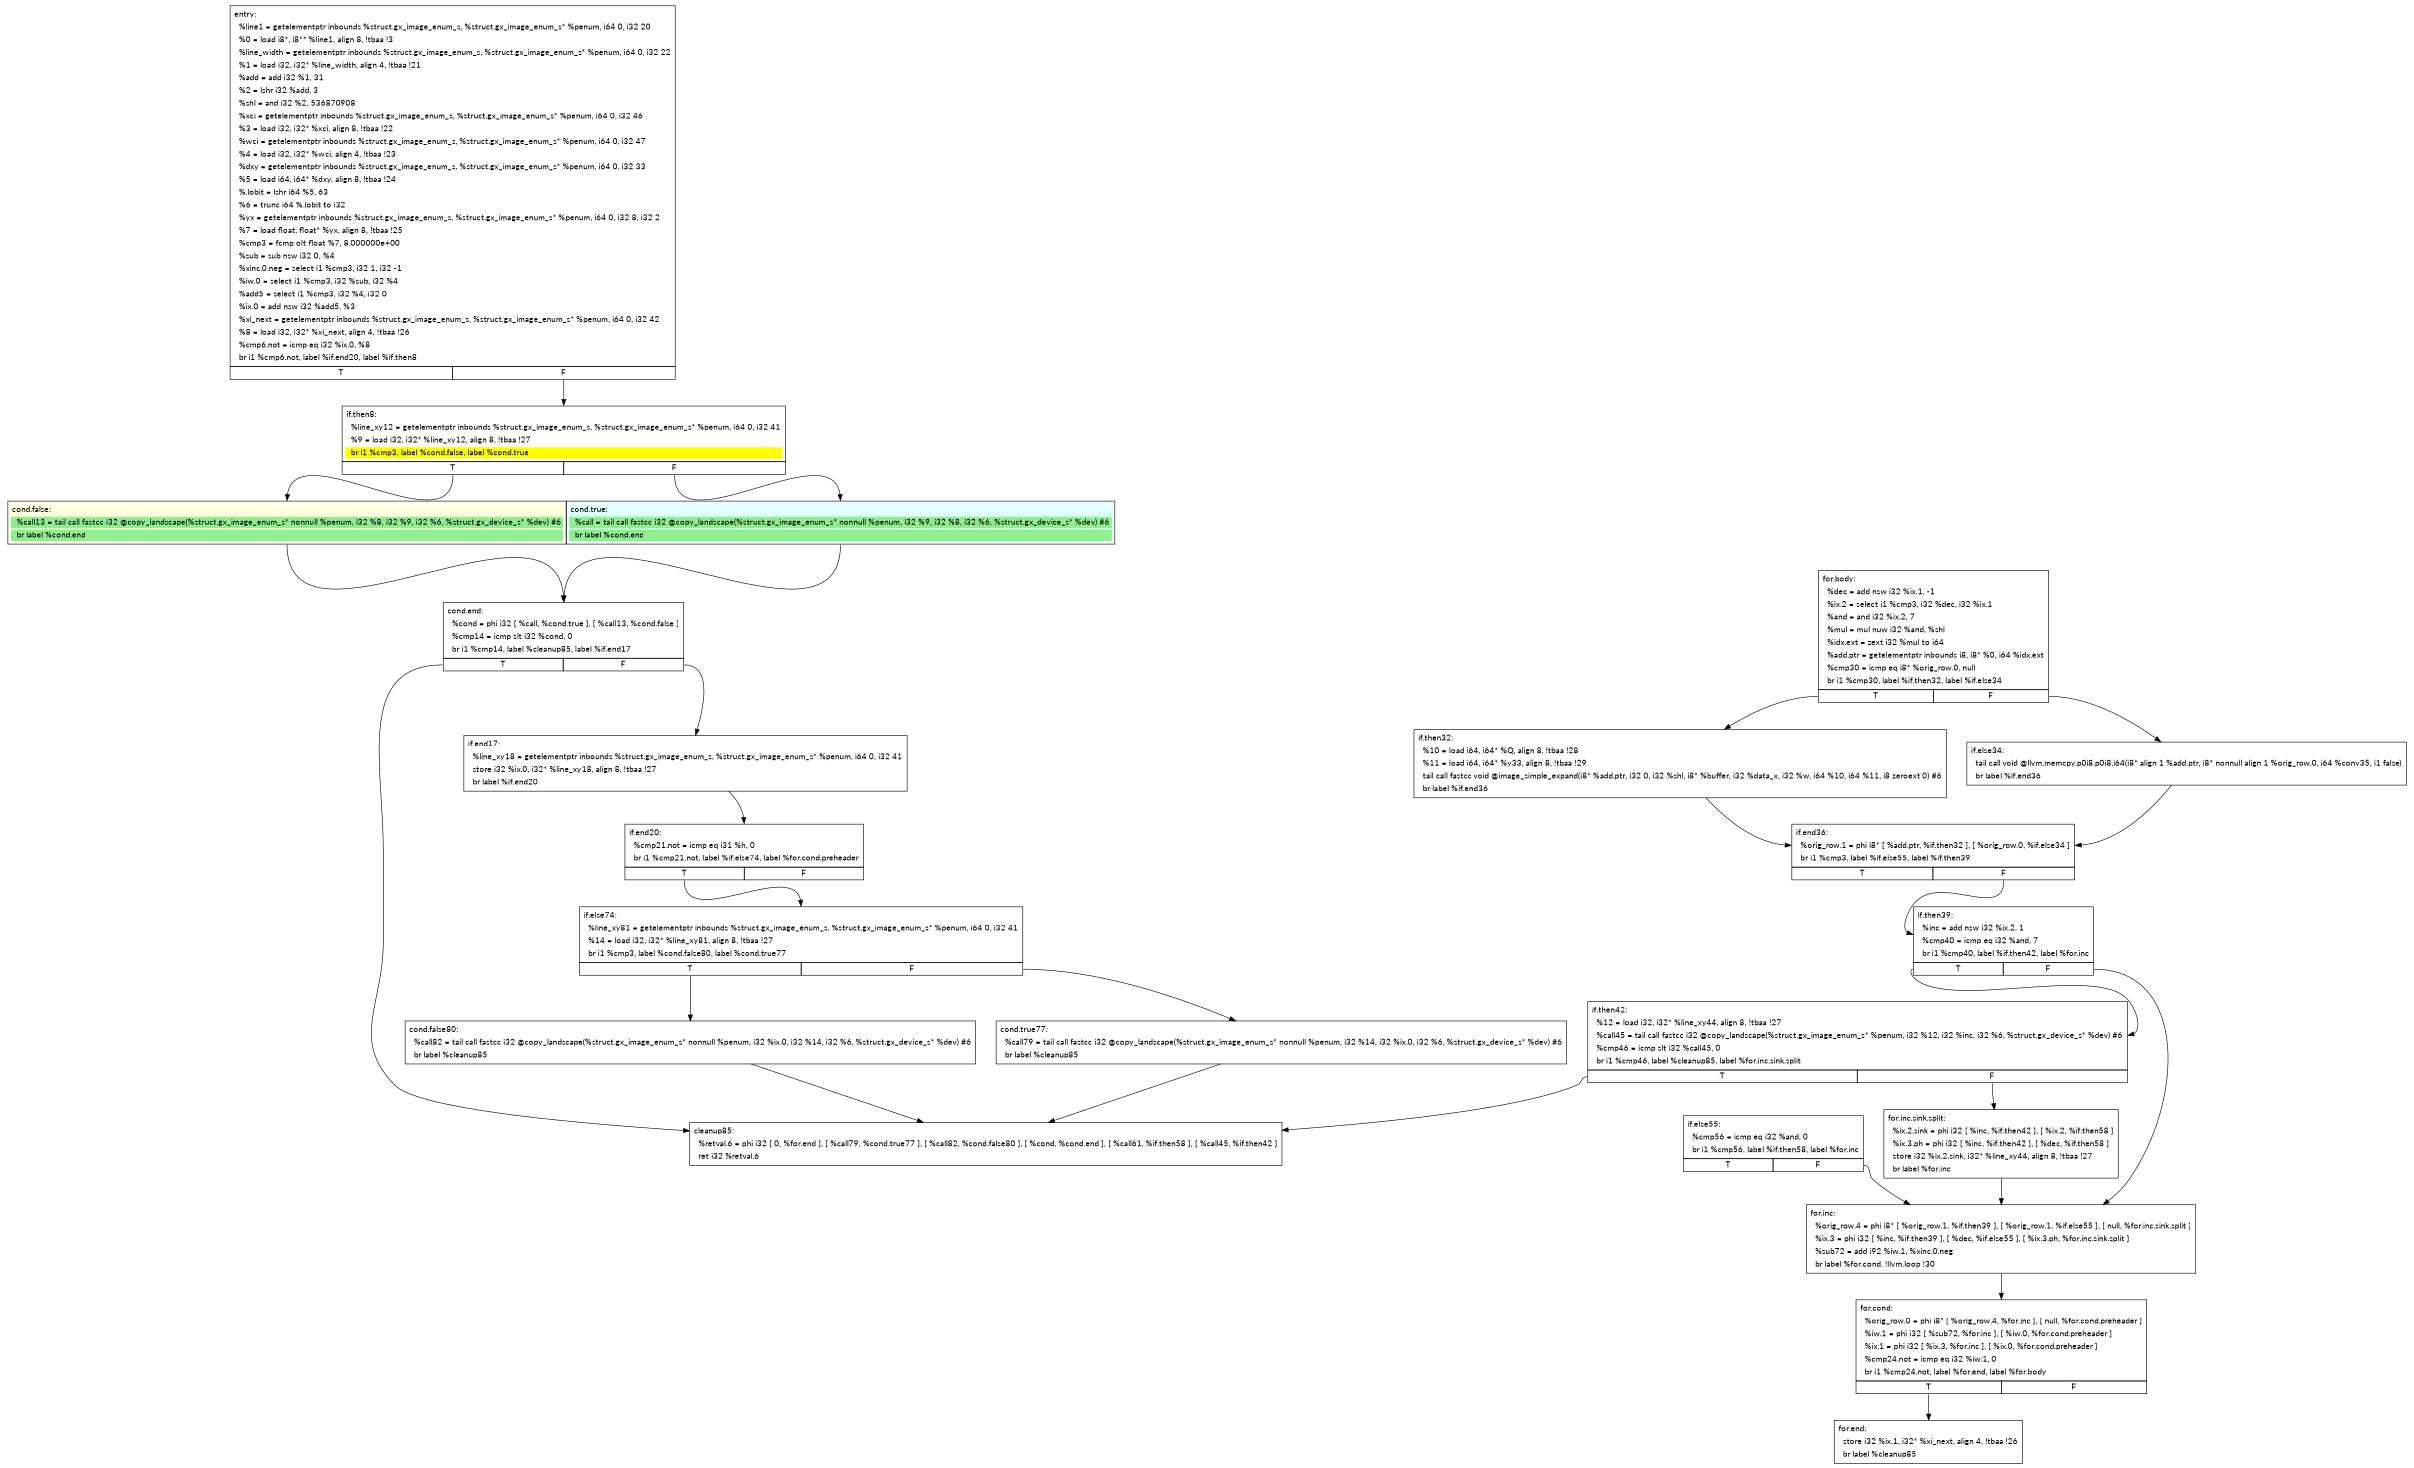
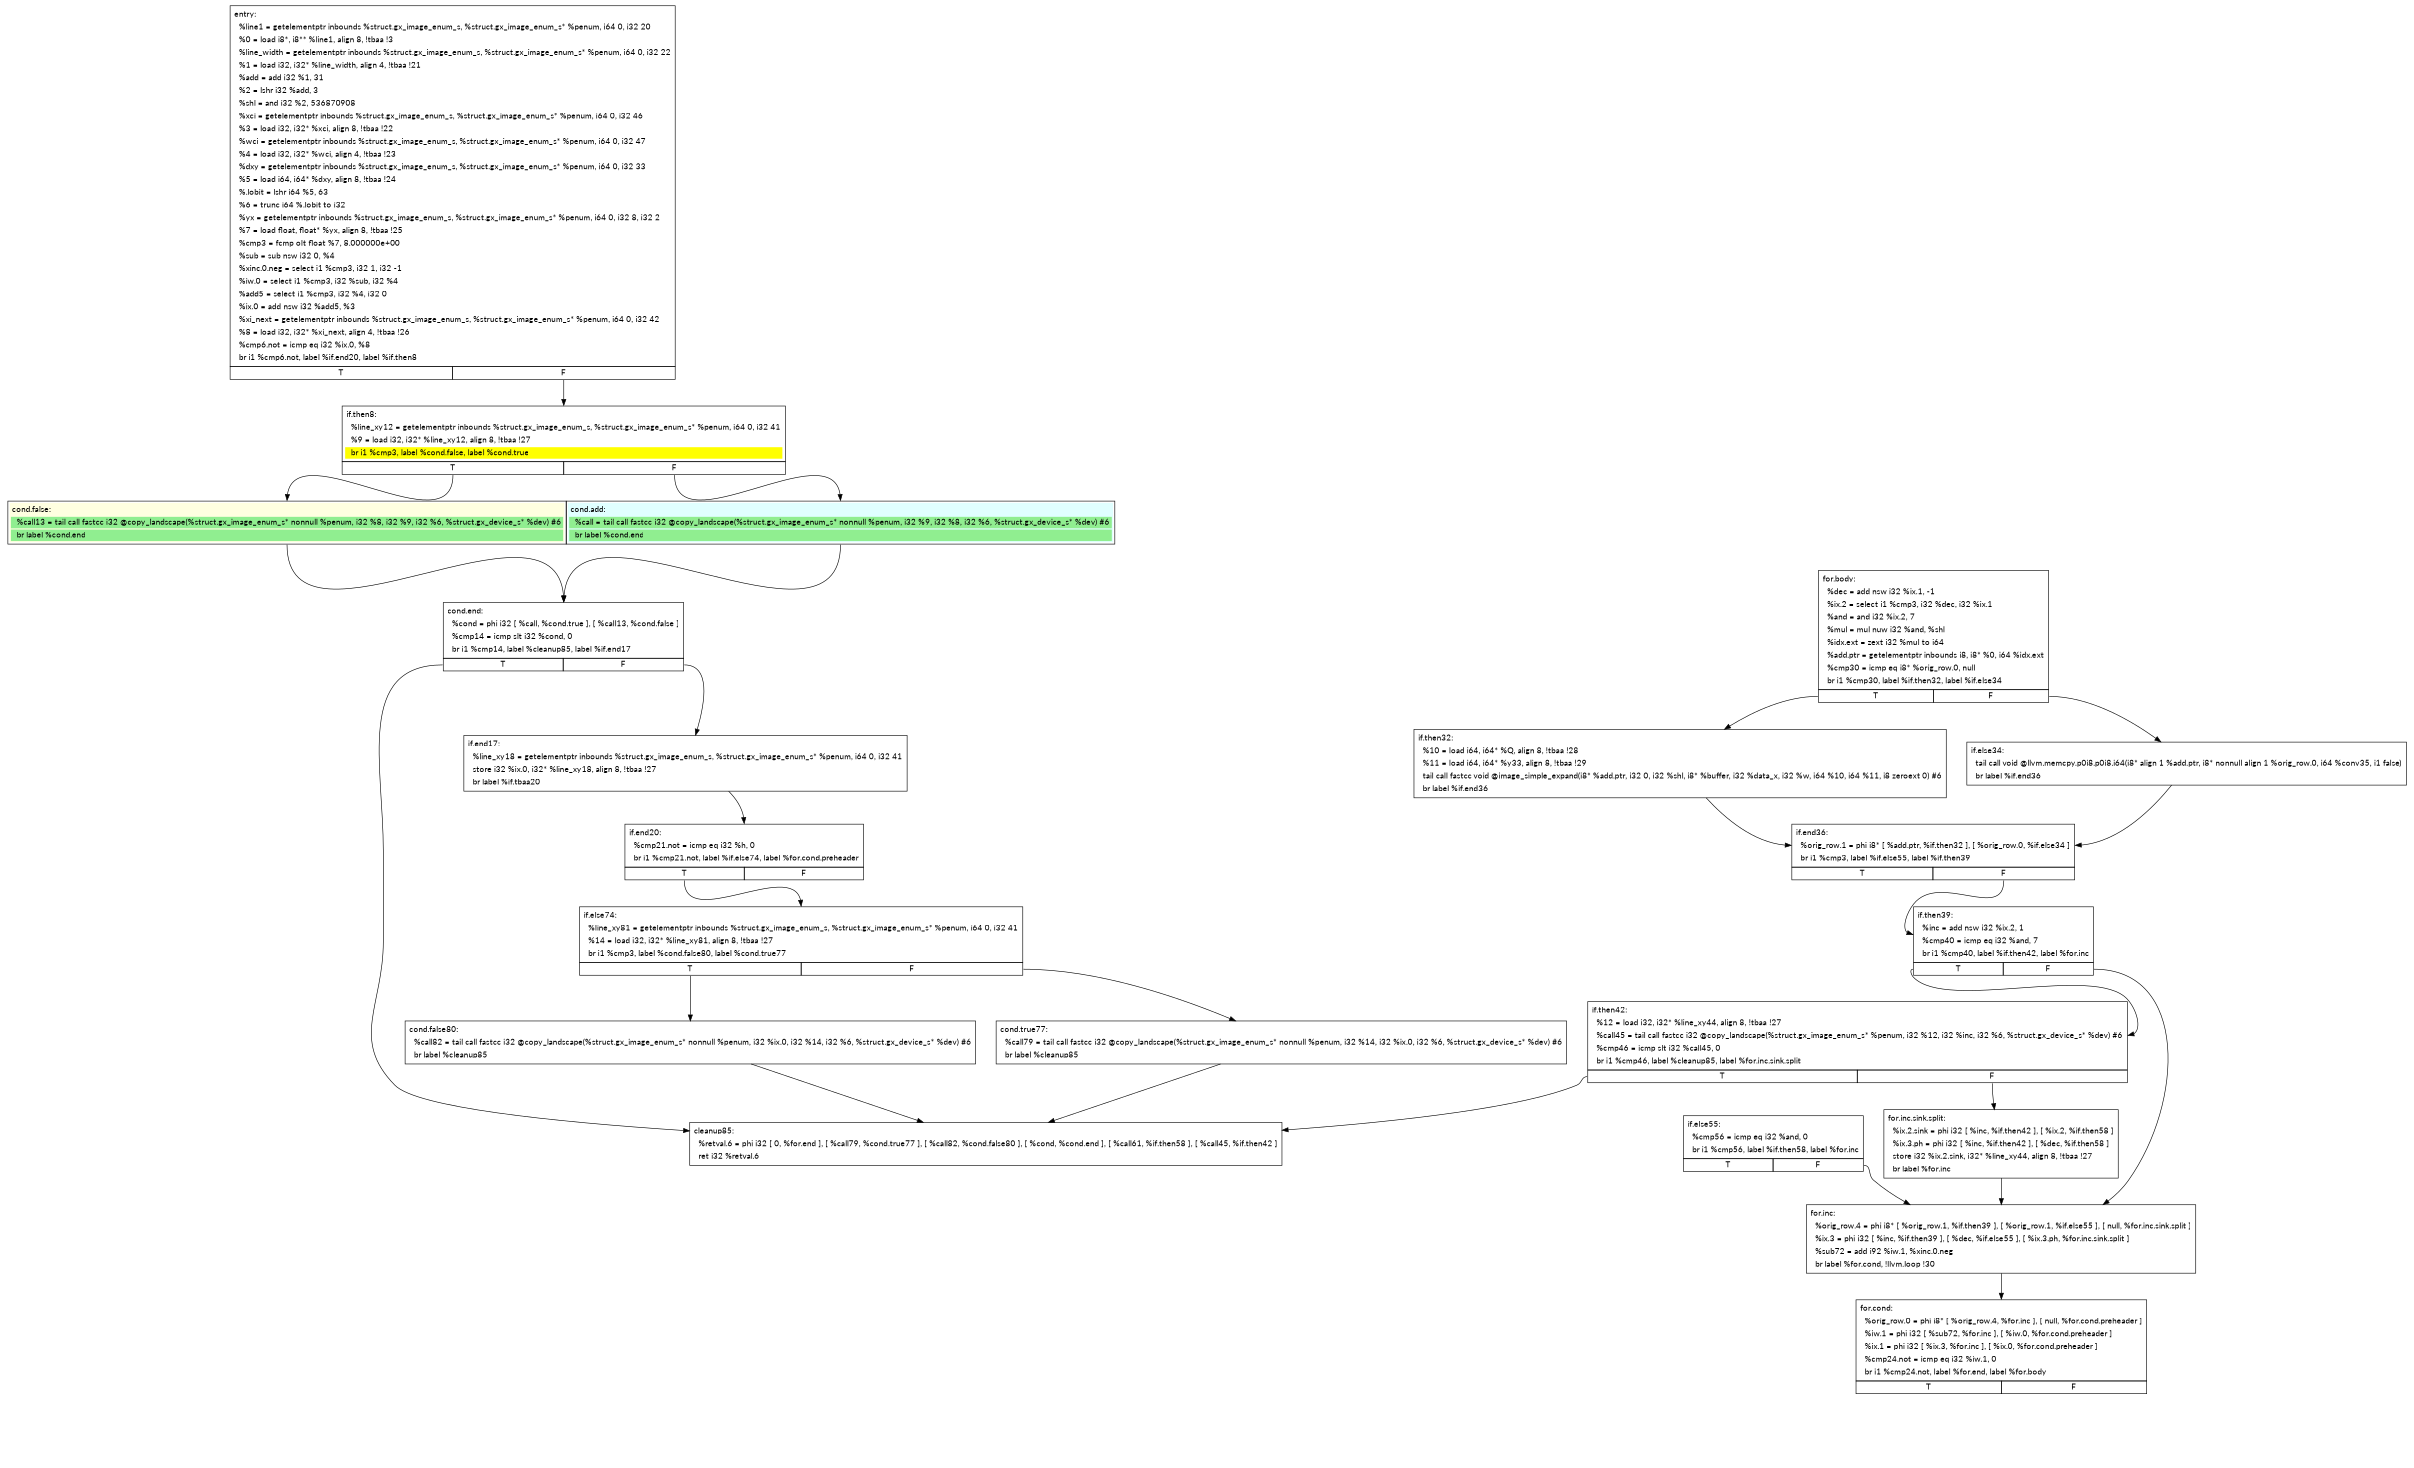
node "cond.false:": text "cond.true:" -> "cond.add:"
node "if.end17:": text "br label %if.end20" -> "br label %if.tbaa20"
node "if.end20:": text "%cmp21.not = icmp eq i31 %h, 0" -> "%cmp21.not = icmp eq i32 %h, 0"
node "for.end:": removed
